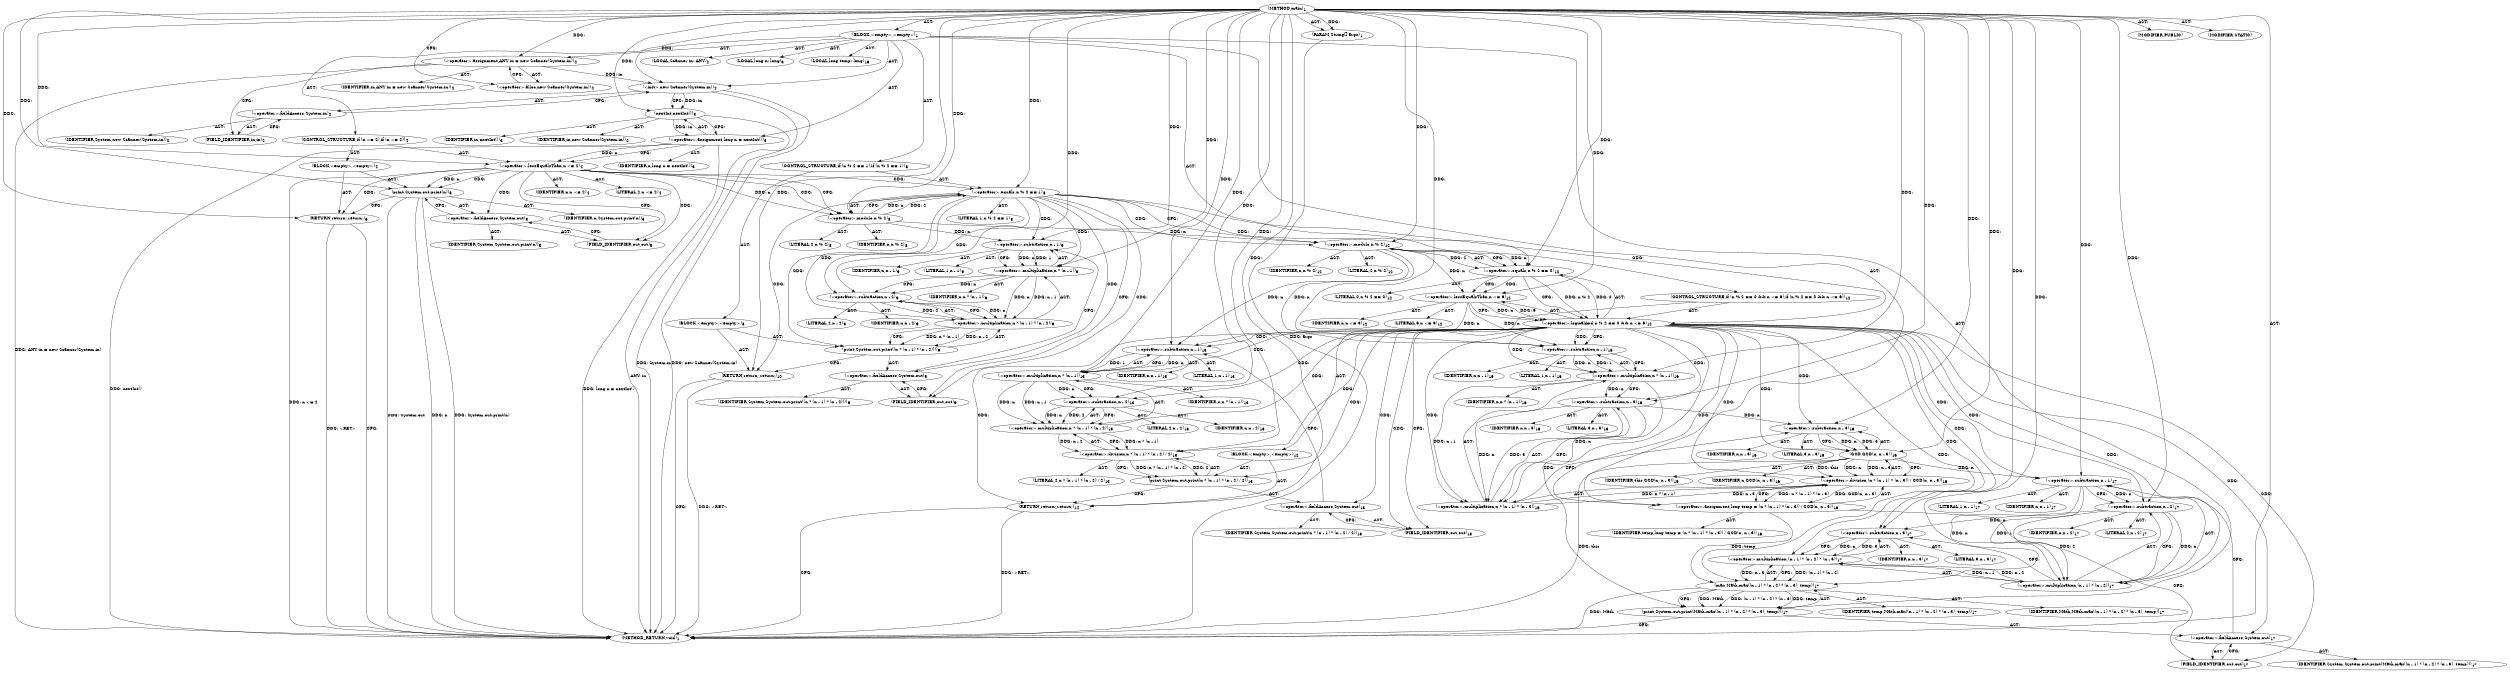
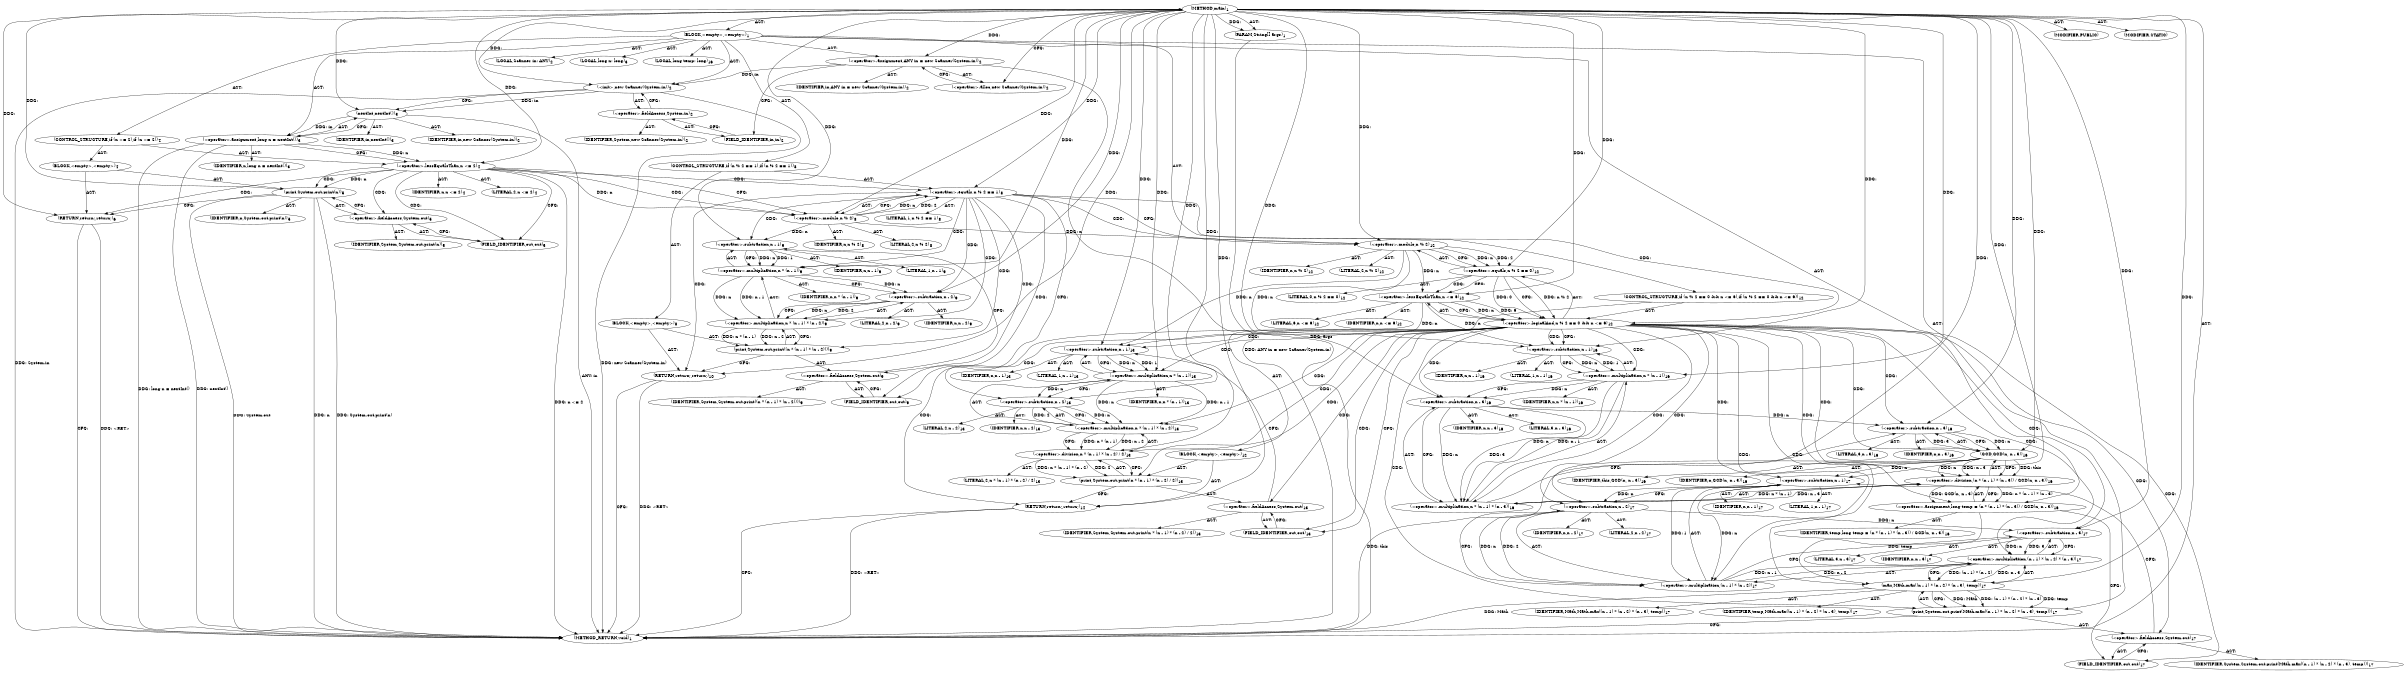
edge "(METHOD,main)" -> "(print,System.out.print(n))": reversed
edge "(<operator>.equals,n % 2 == 1)" -> "(<operator>.equals,n % 2 == 0)": removed, label "CDG:"
